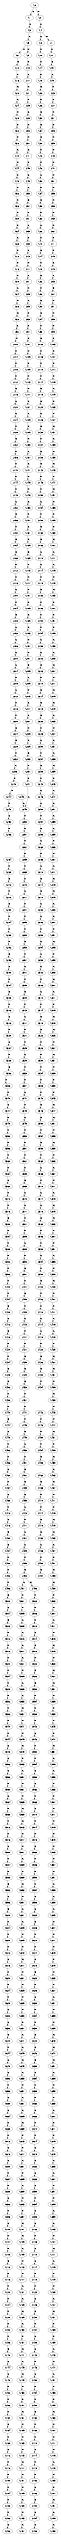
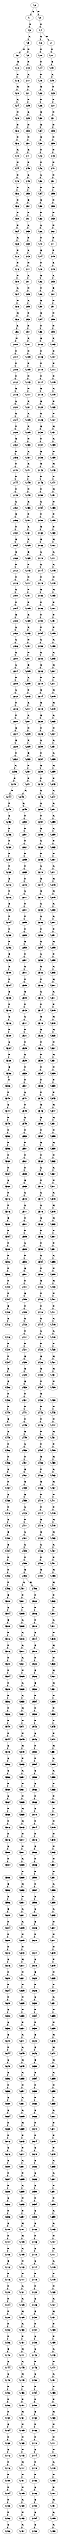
edge "S241" -> "S249": now "S241" -> "S245"
node "S260": added
edge "S332" -> "S336": reversed
edge "S412" -> "S416": removed, label "G"
edge "S435" -> "S439": removed, label "G"
node "S438": added
edge "S458" -> "S462": added, label "T"
edge "S584" -> "S588": removed, label "A"
edge "S610" -> "S614": removed, label "A"
